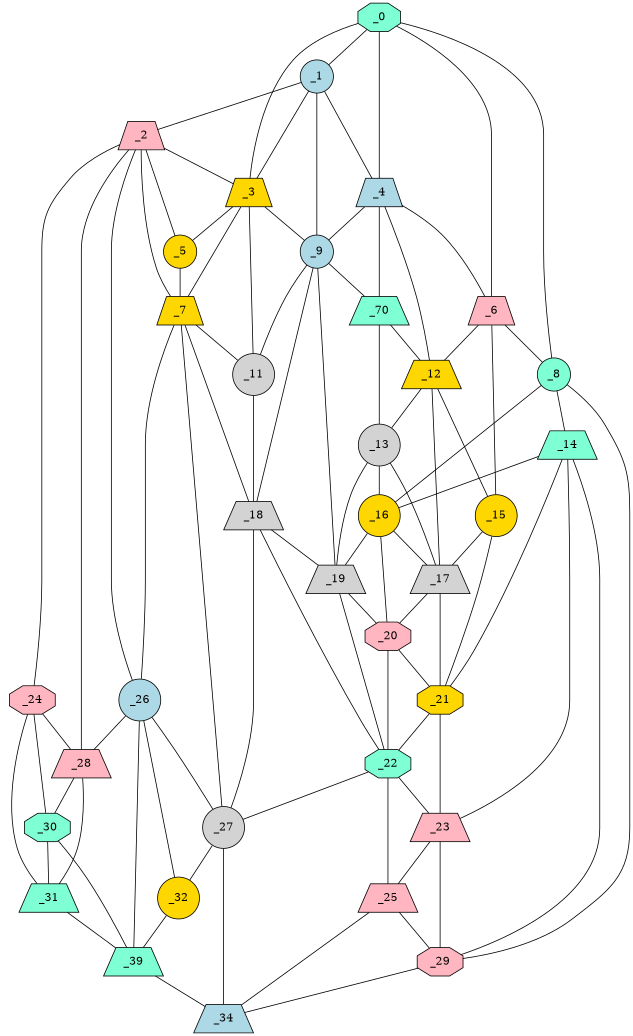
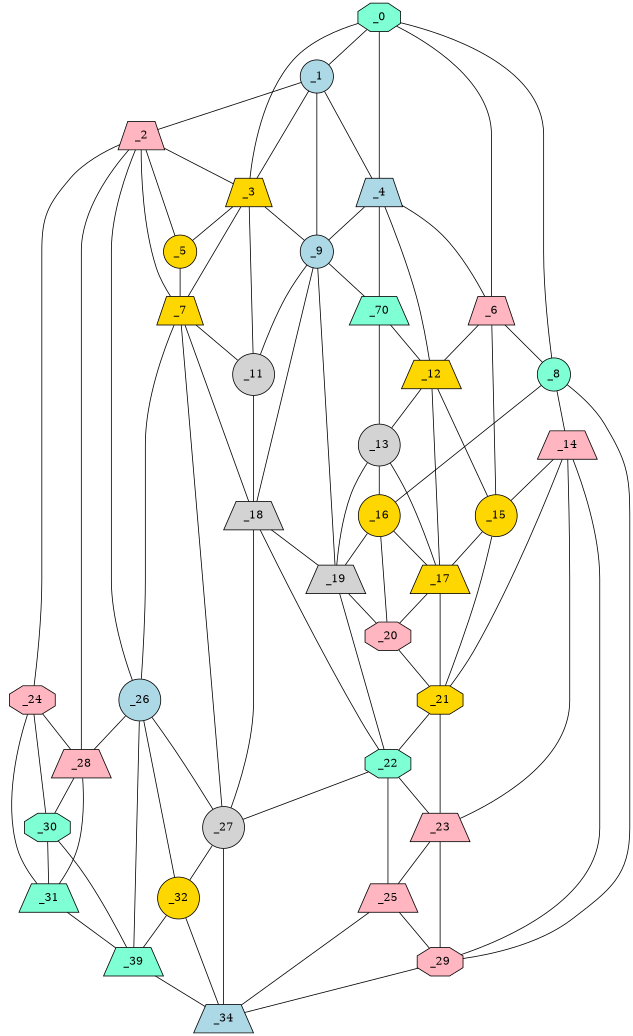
node "_14": fillcolor aquamarine -> lightpink
edge "_14" -- "_16": now "_14" -- "_15"
node "_17": fillcolor lightgrey -> gold
edge "_20" -- "_22": removed
edge "_32" -- "_34": added
